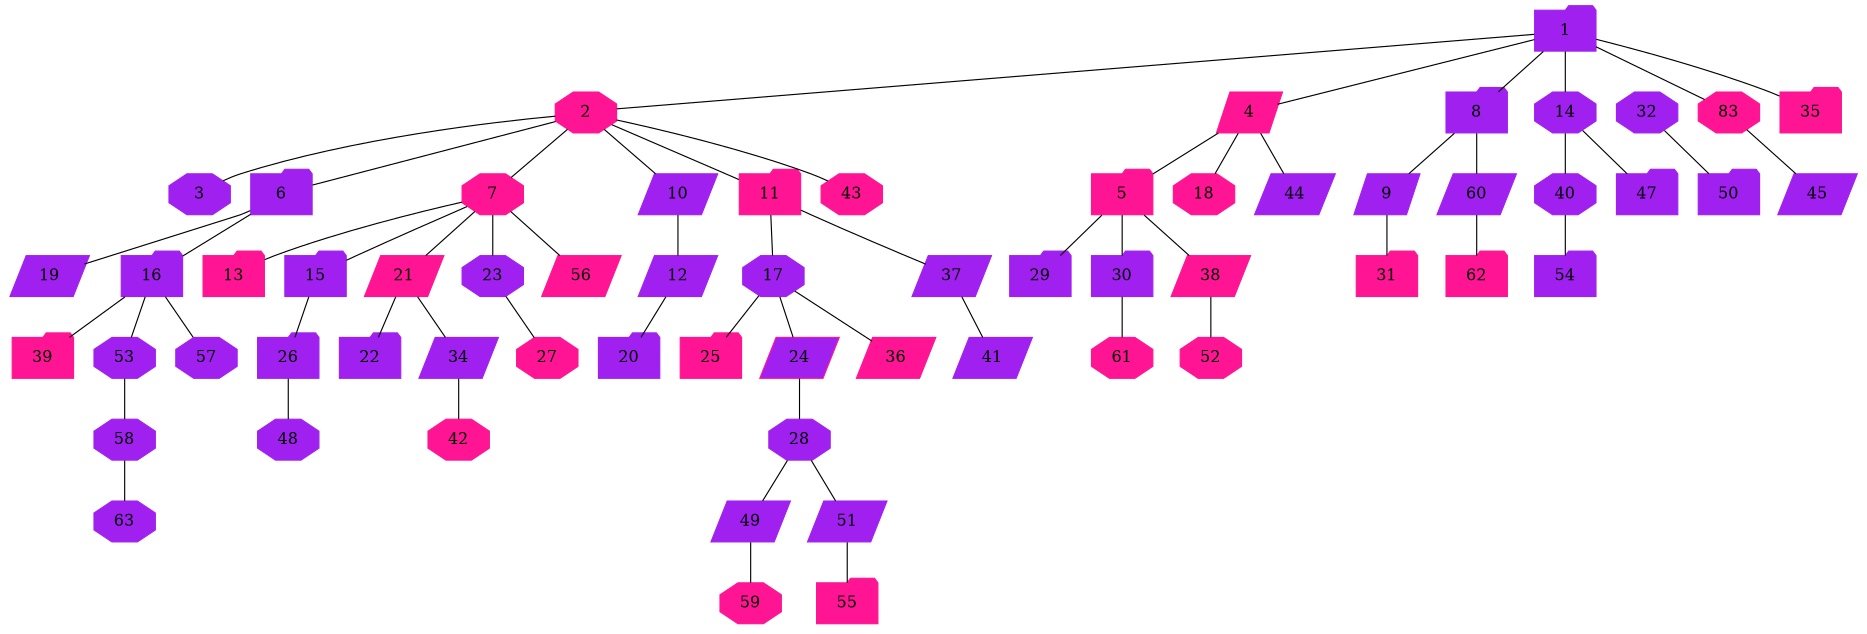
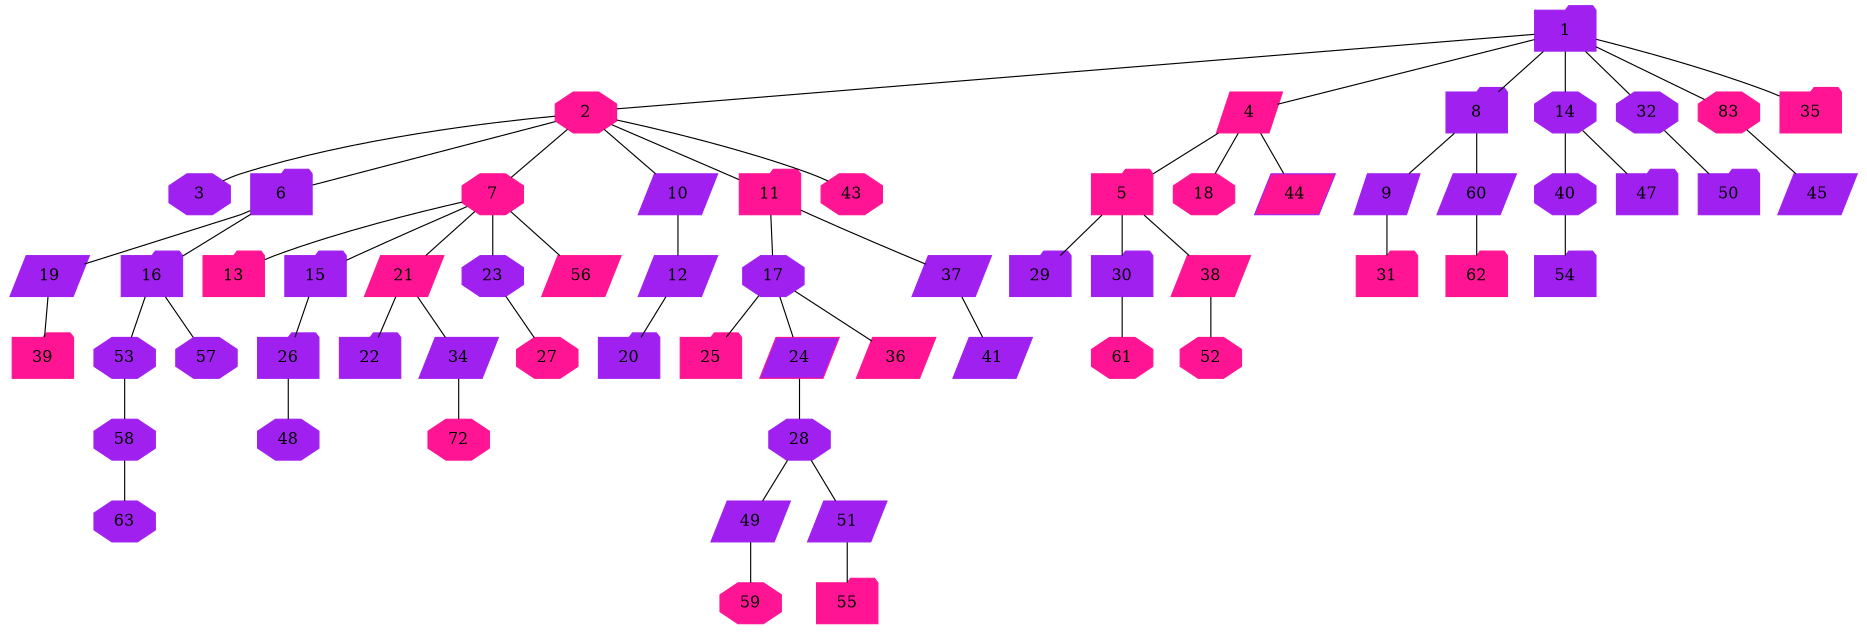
edge "1" -- "32": added
node "44": fillcolor purple -> deeppink
edge "16" -- "39": now "19" -- "39"
node "42": label "42" -> "72"
